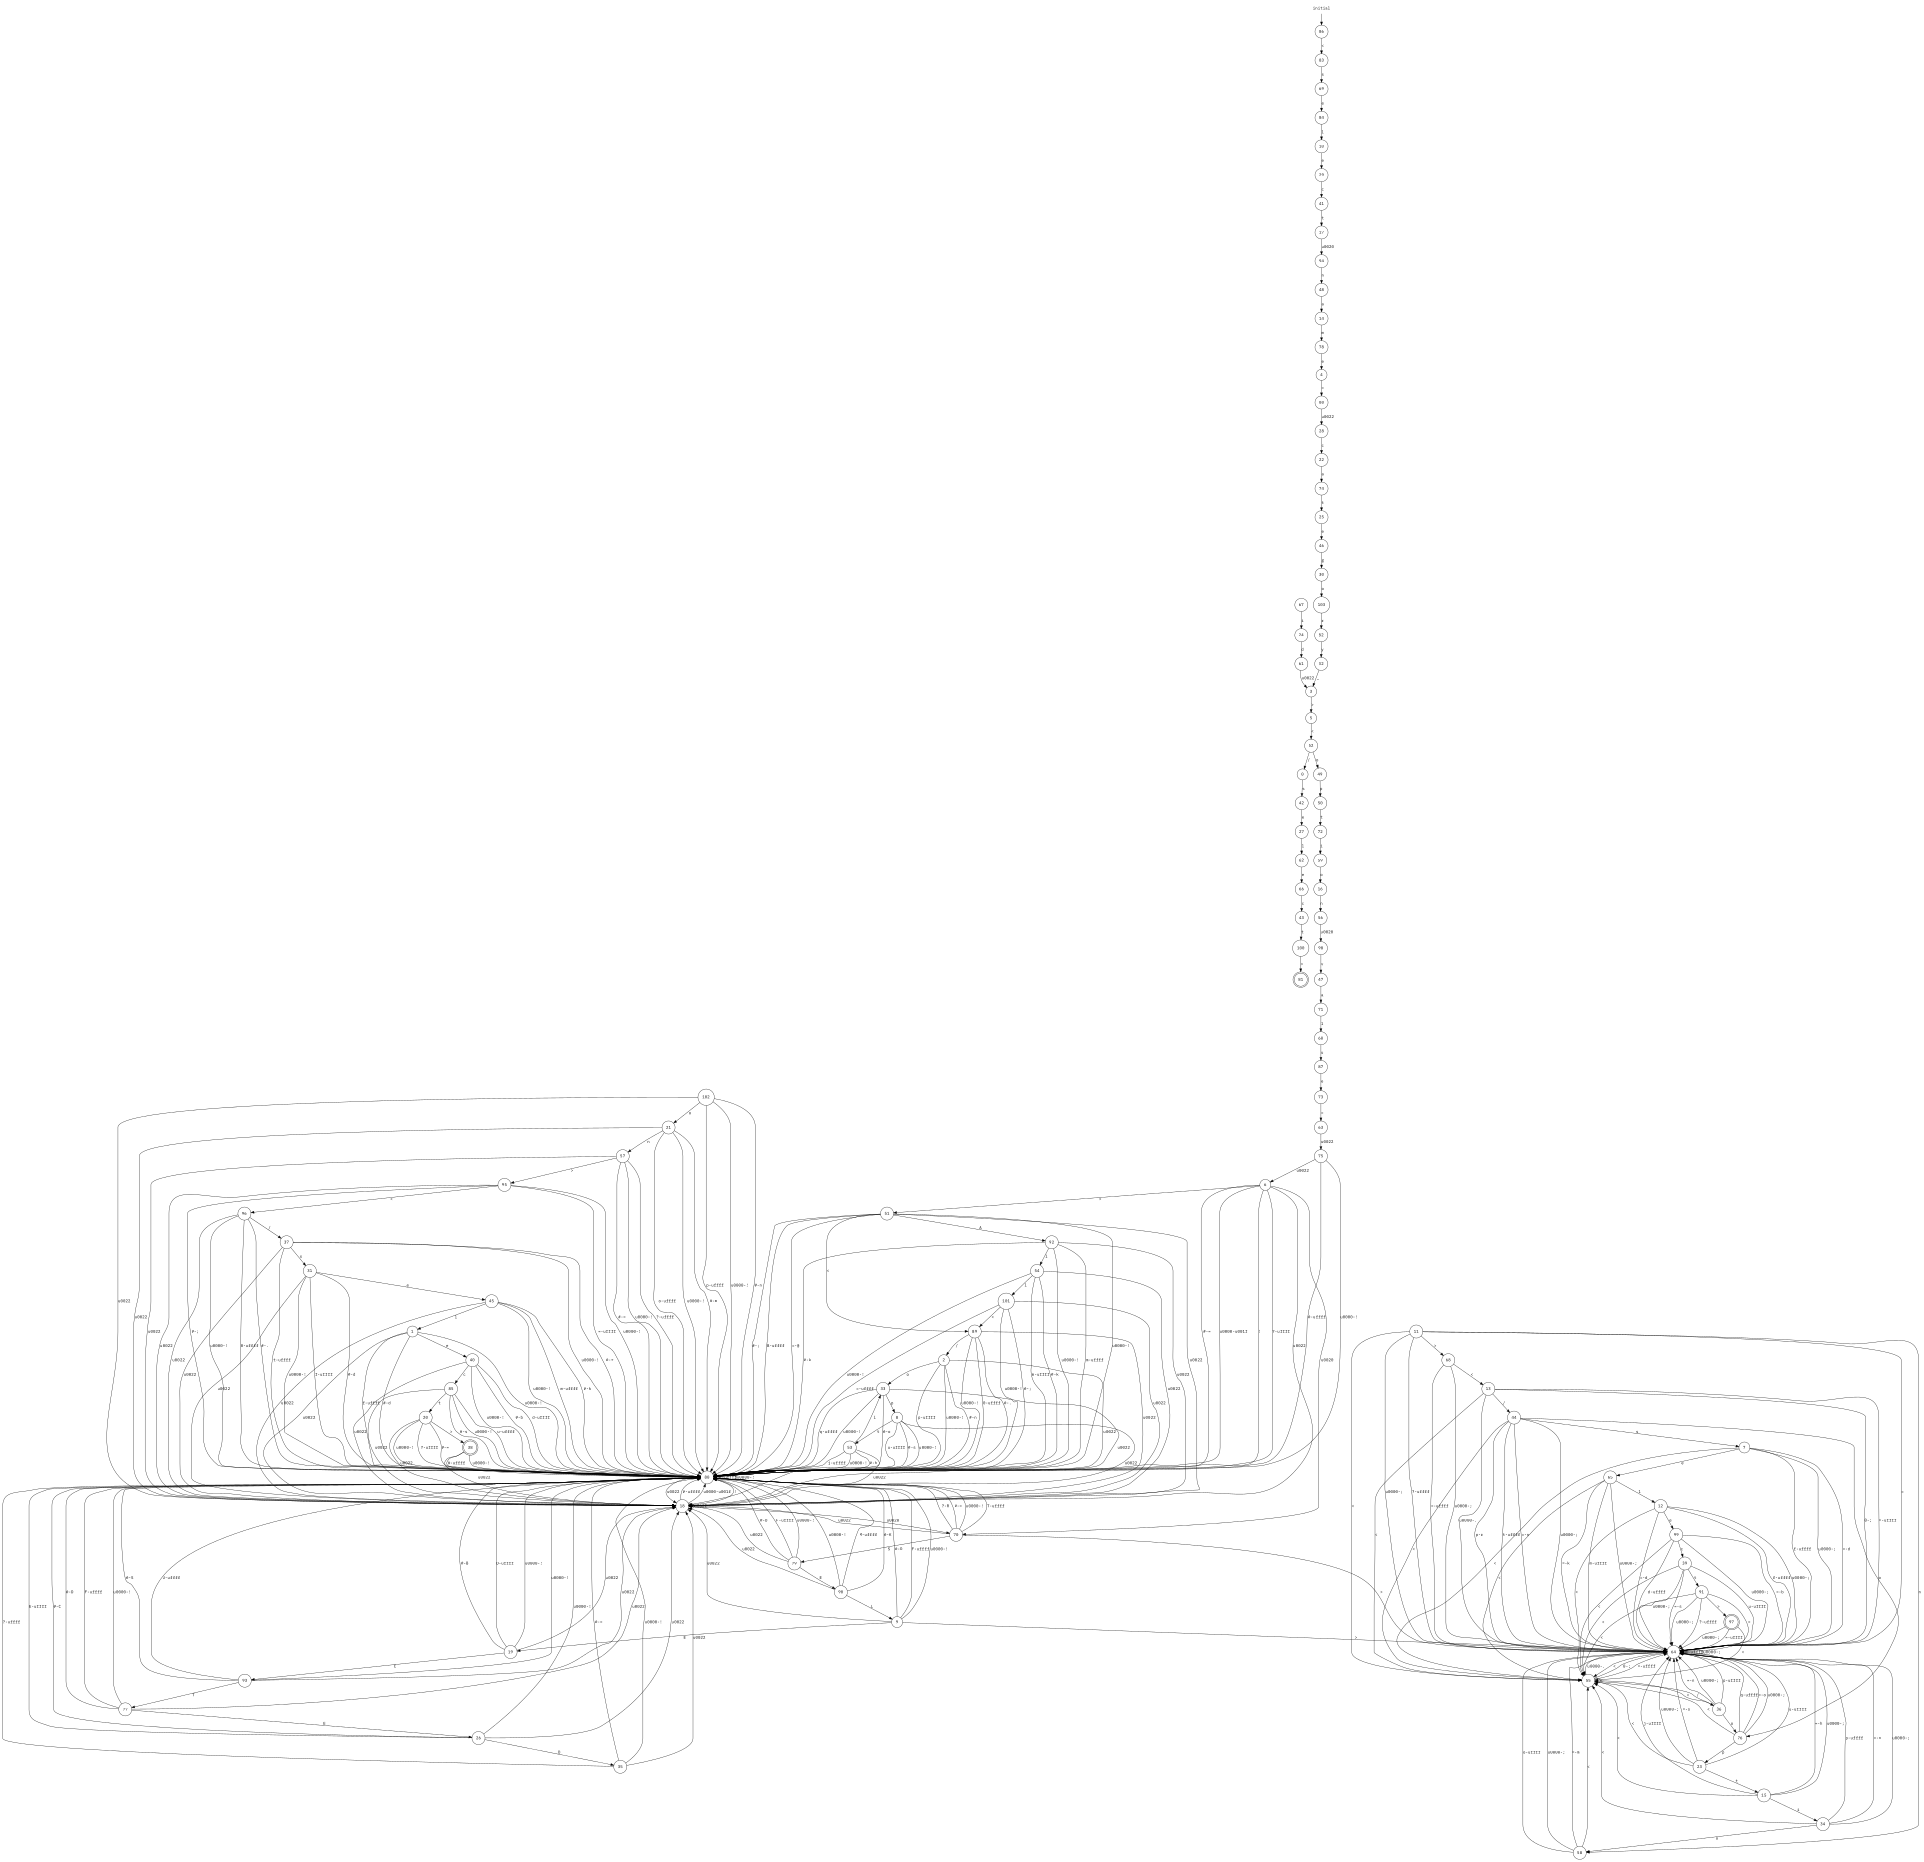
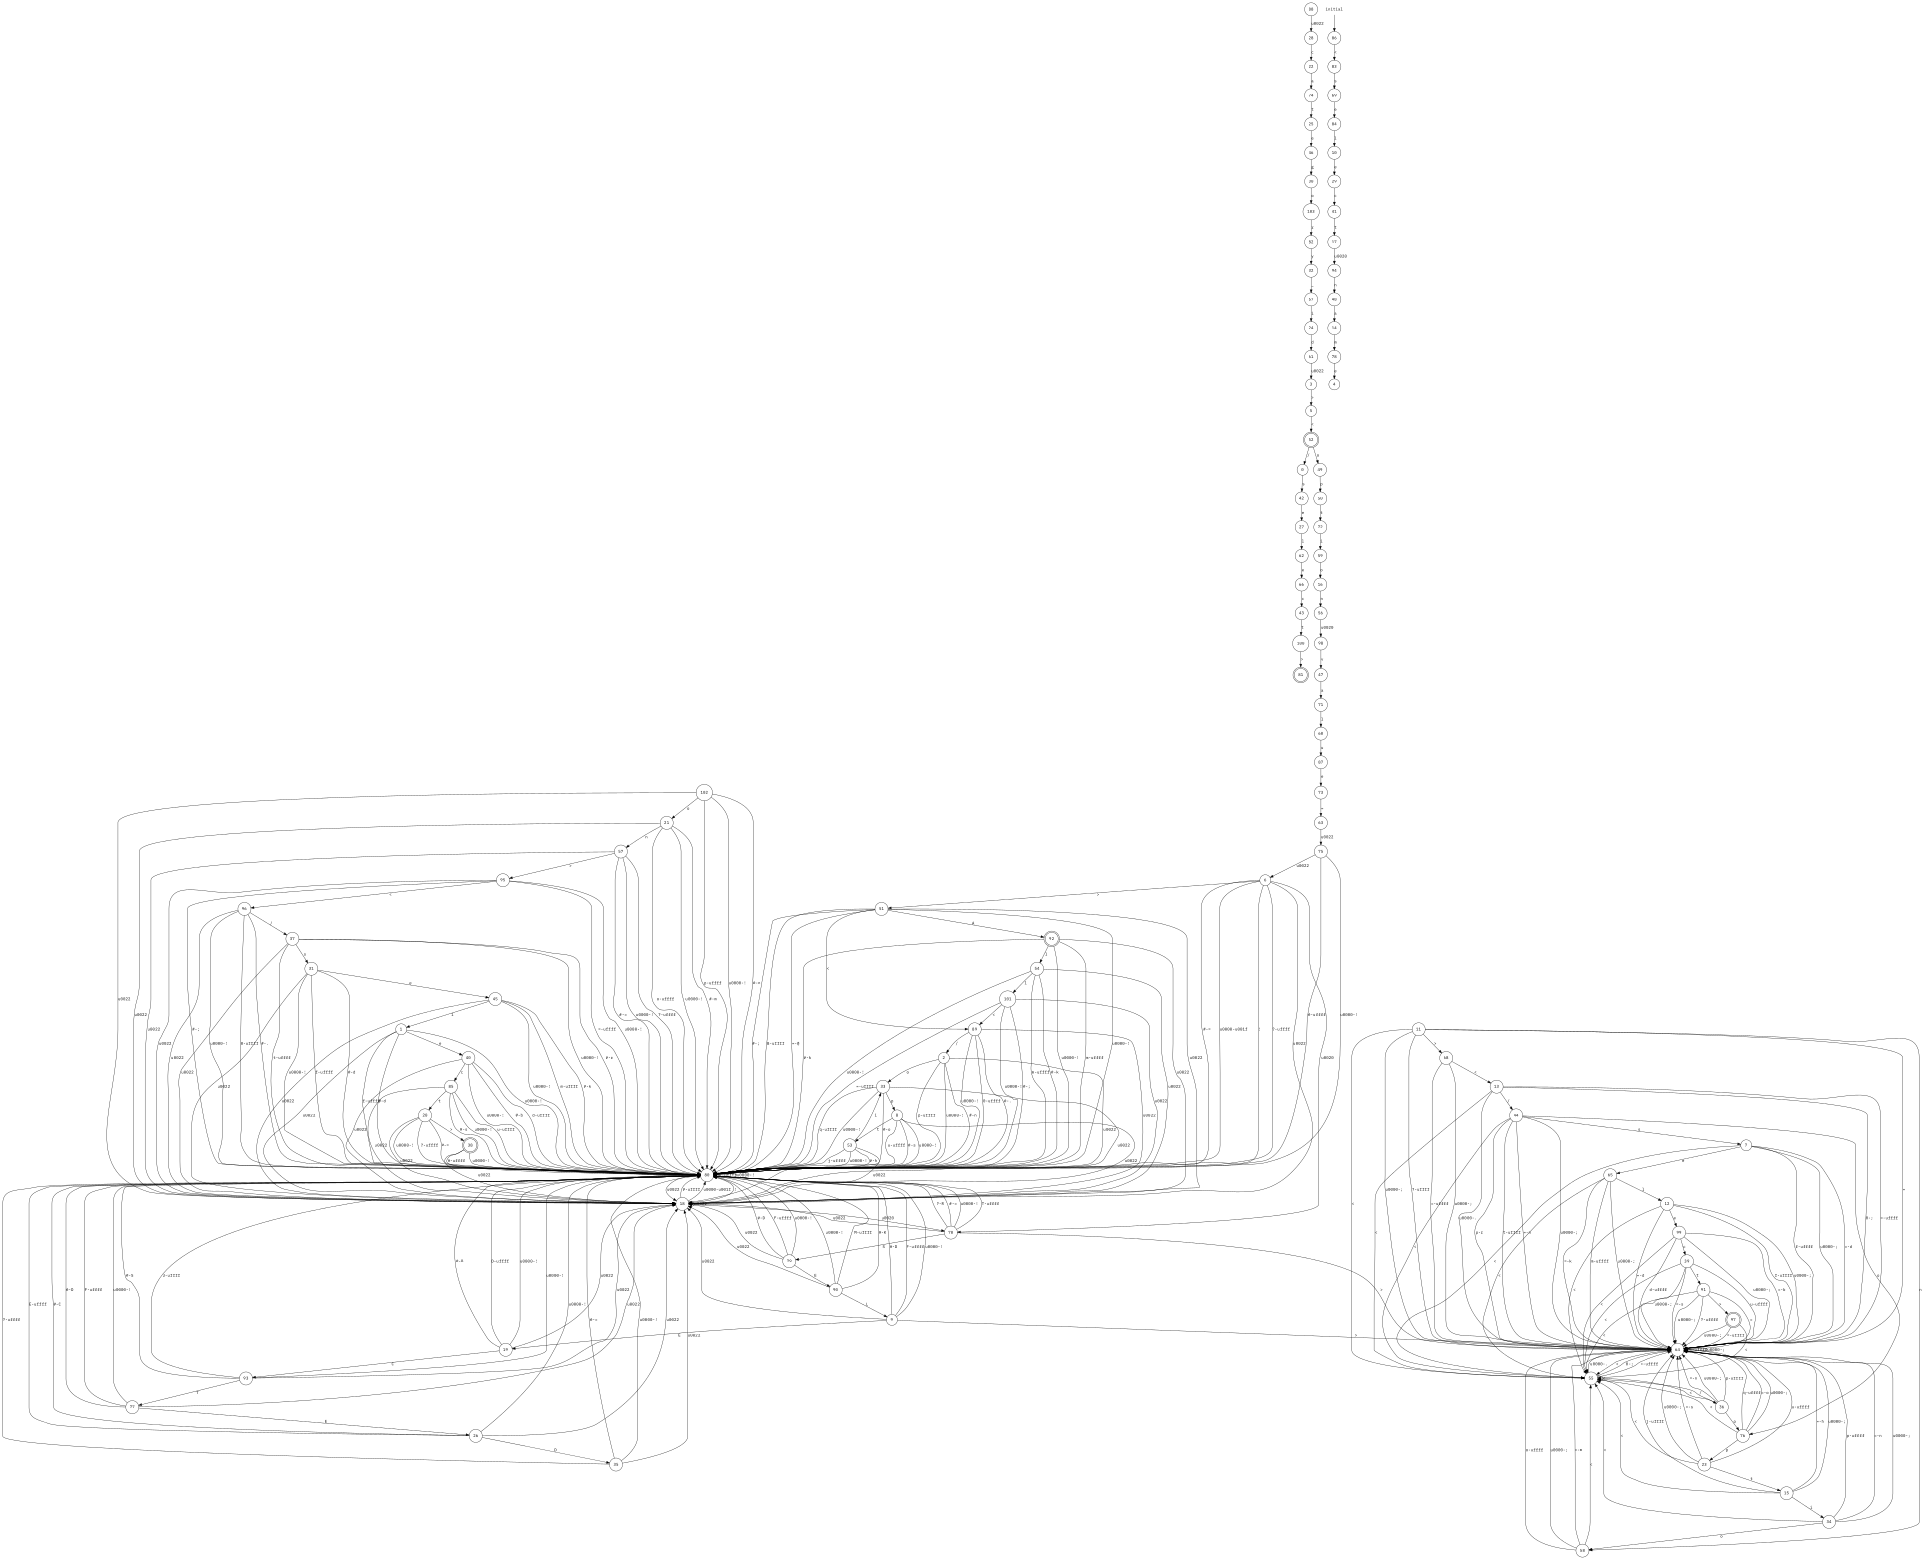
edge "4" -> "88": removed, label "="
edge "32" -> "3": now "32" -> "67"
node "52": shape circle -> doublecircle
node "92": shape circle -> doublecircle
